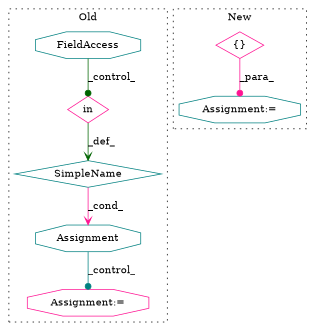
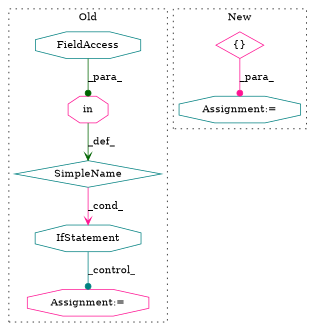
edge "FieldAccess" -> "in": label "_control_" -> "_para_"
node "in": shape diamond -> octagon
node "Assignment": label "Assignment" -> "IfStatement"
